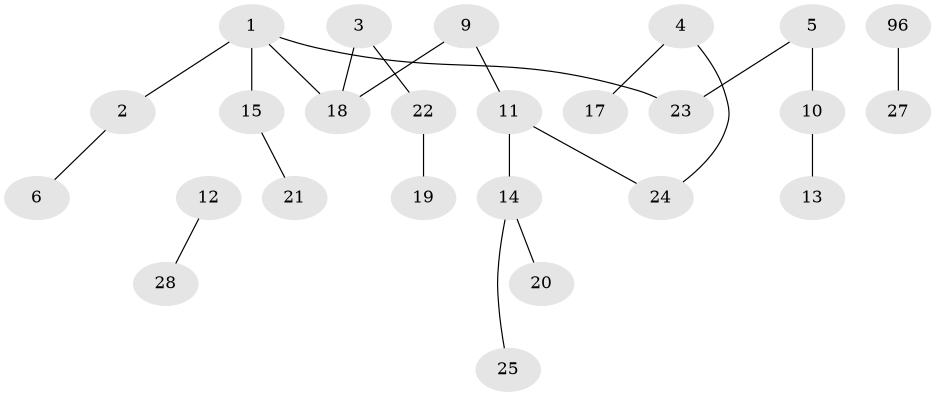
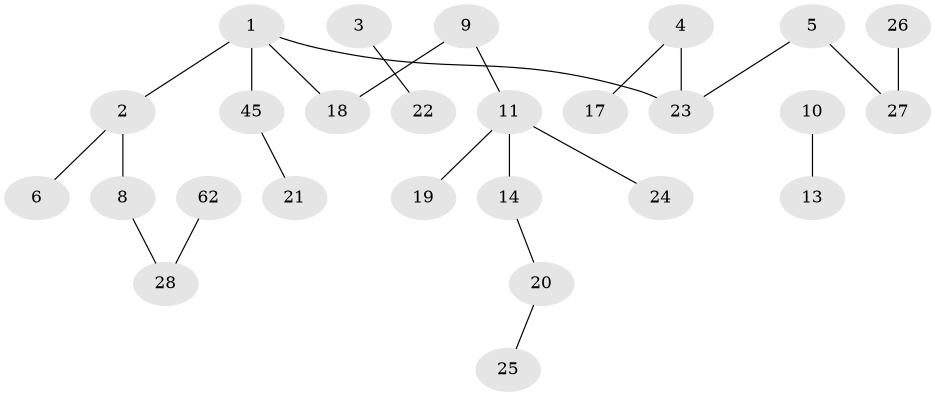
node "96": label "96" -> "26"
edge "3" -- "18": removed
edge "5" -- "10": now "5" -- "27"
node "15": label "15" -> "45"
edge "4" -- "24": now "4" -- "23"
edge "22" -- "19": now "11" -- "19"
node "8": added
node "12": label "12" -> "62"
edge "14" -- "25": now "20" -- "25"
